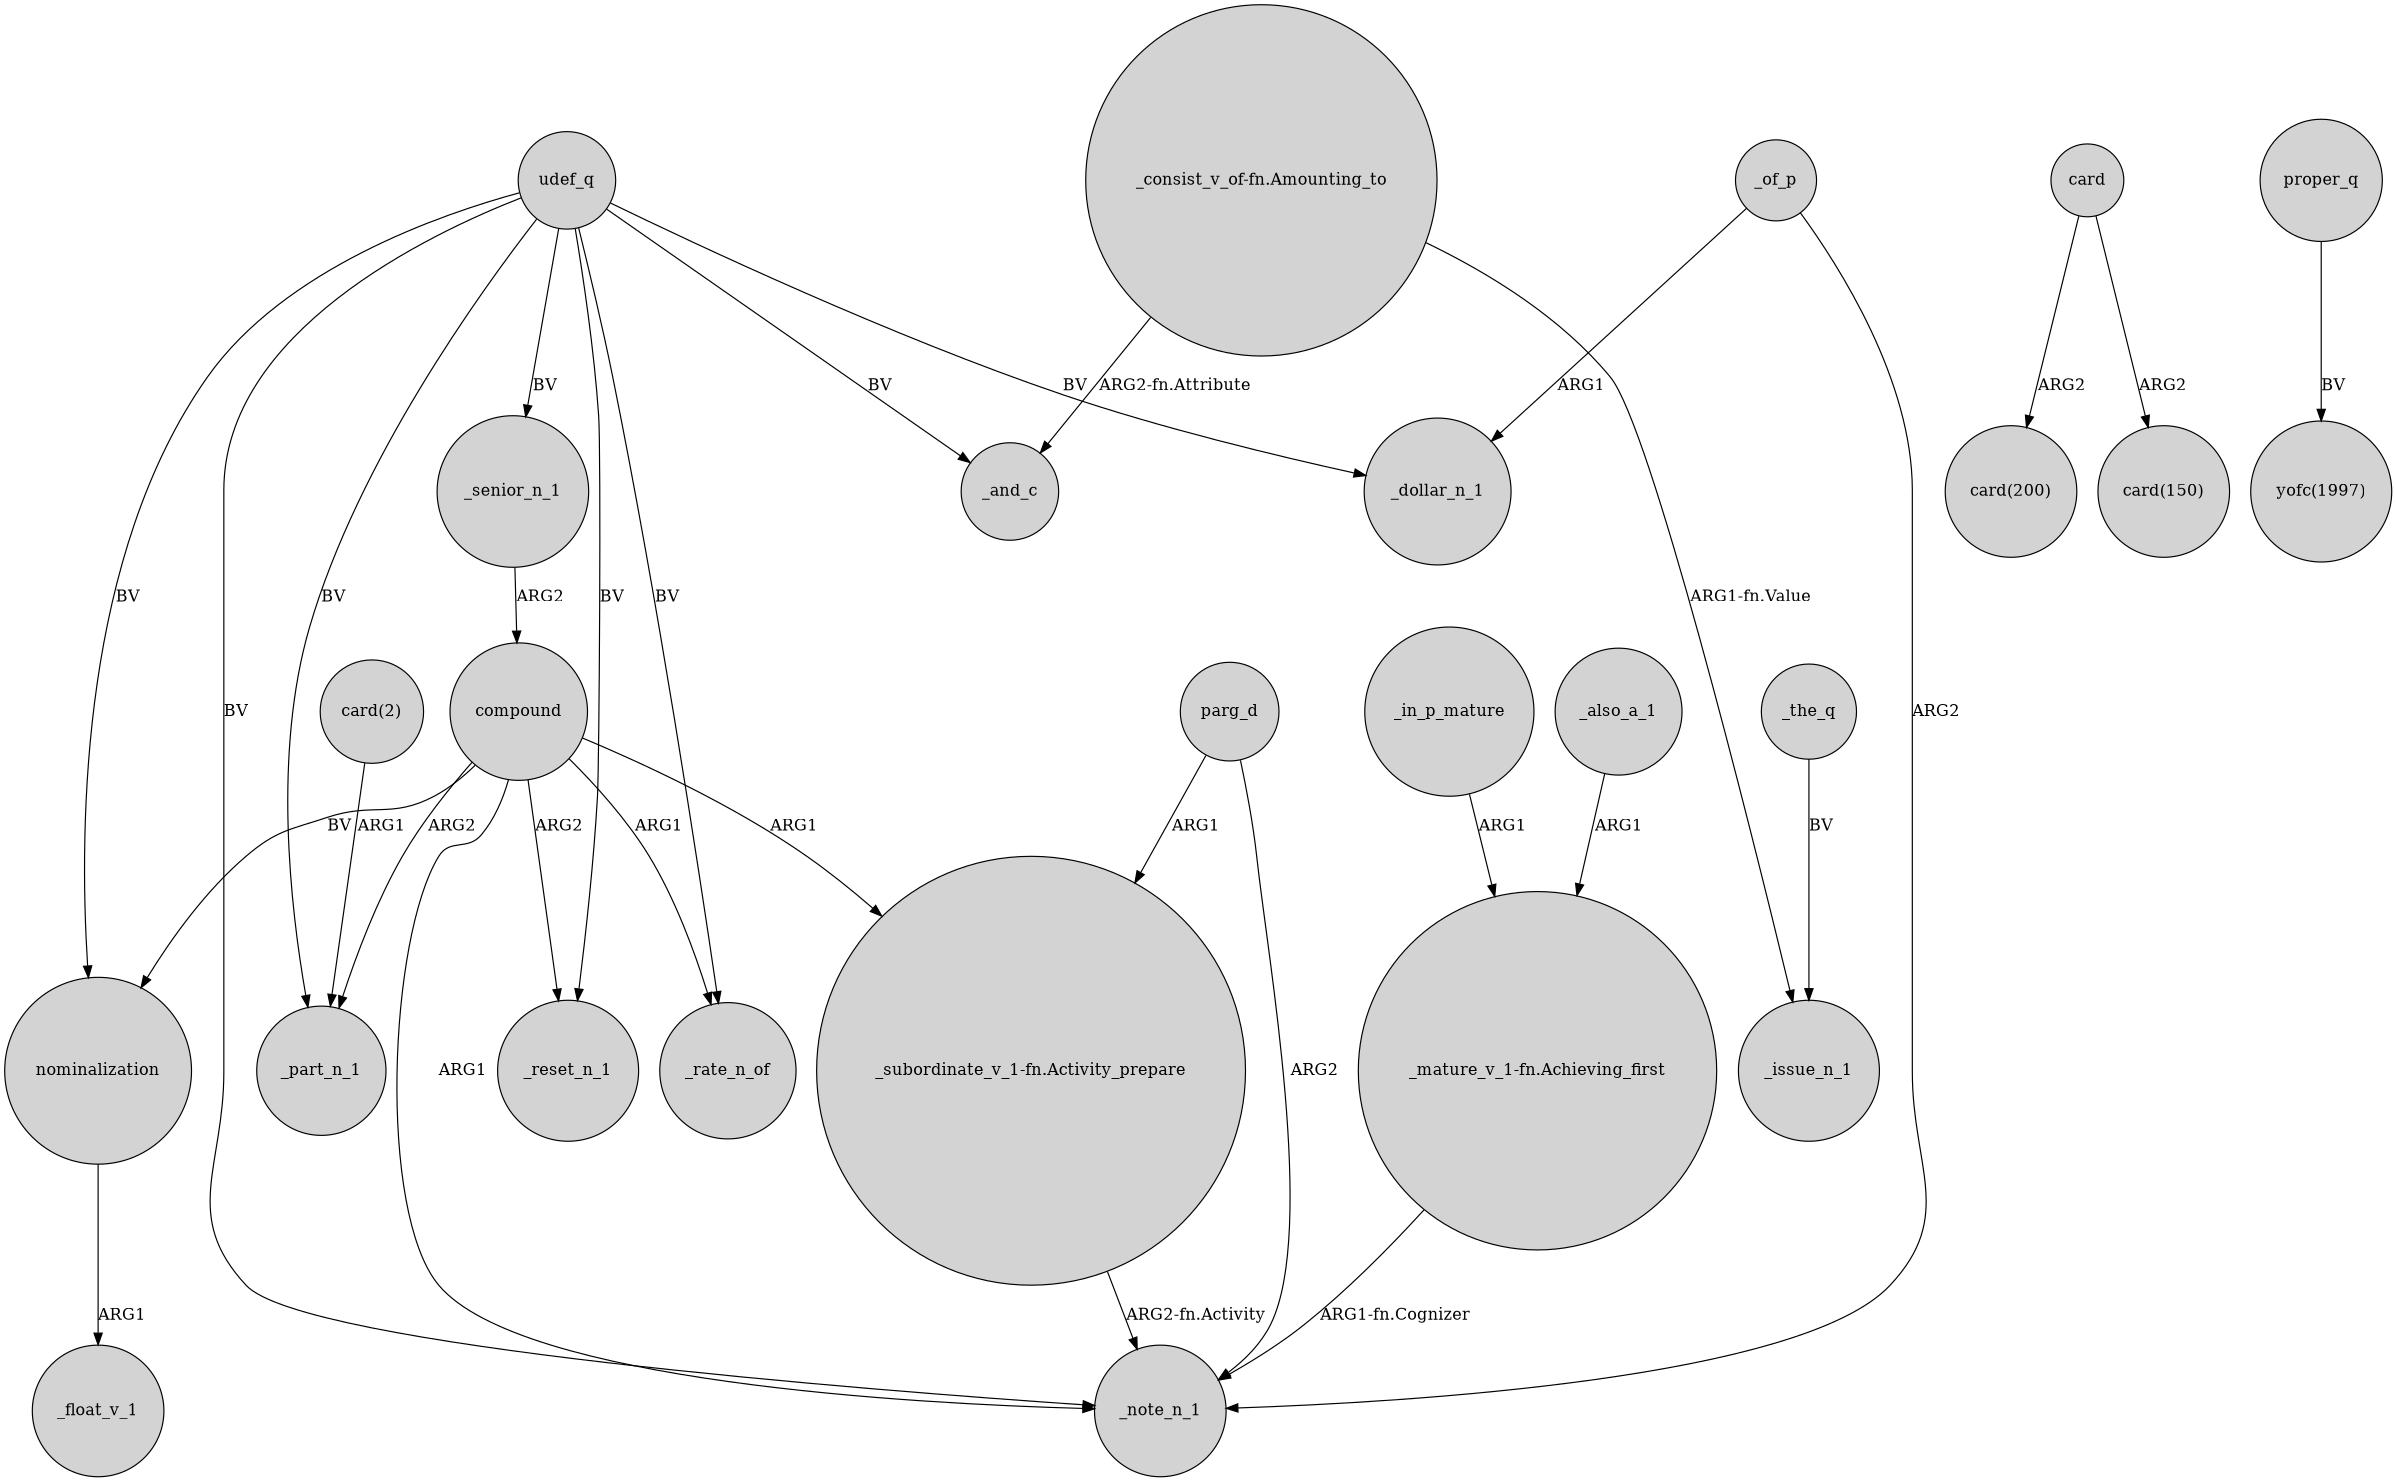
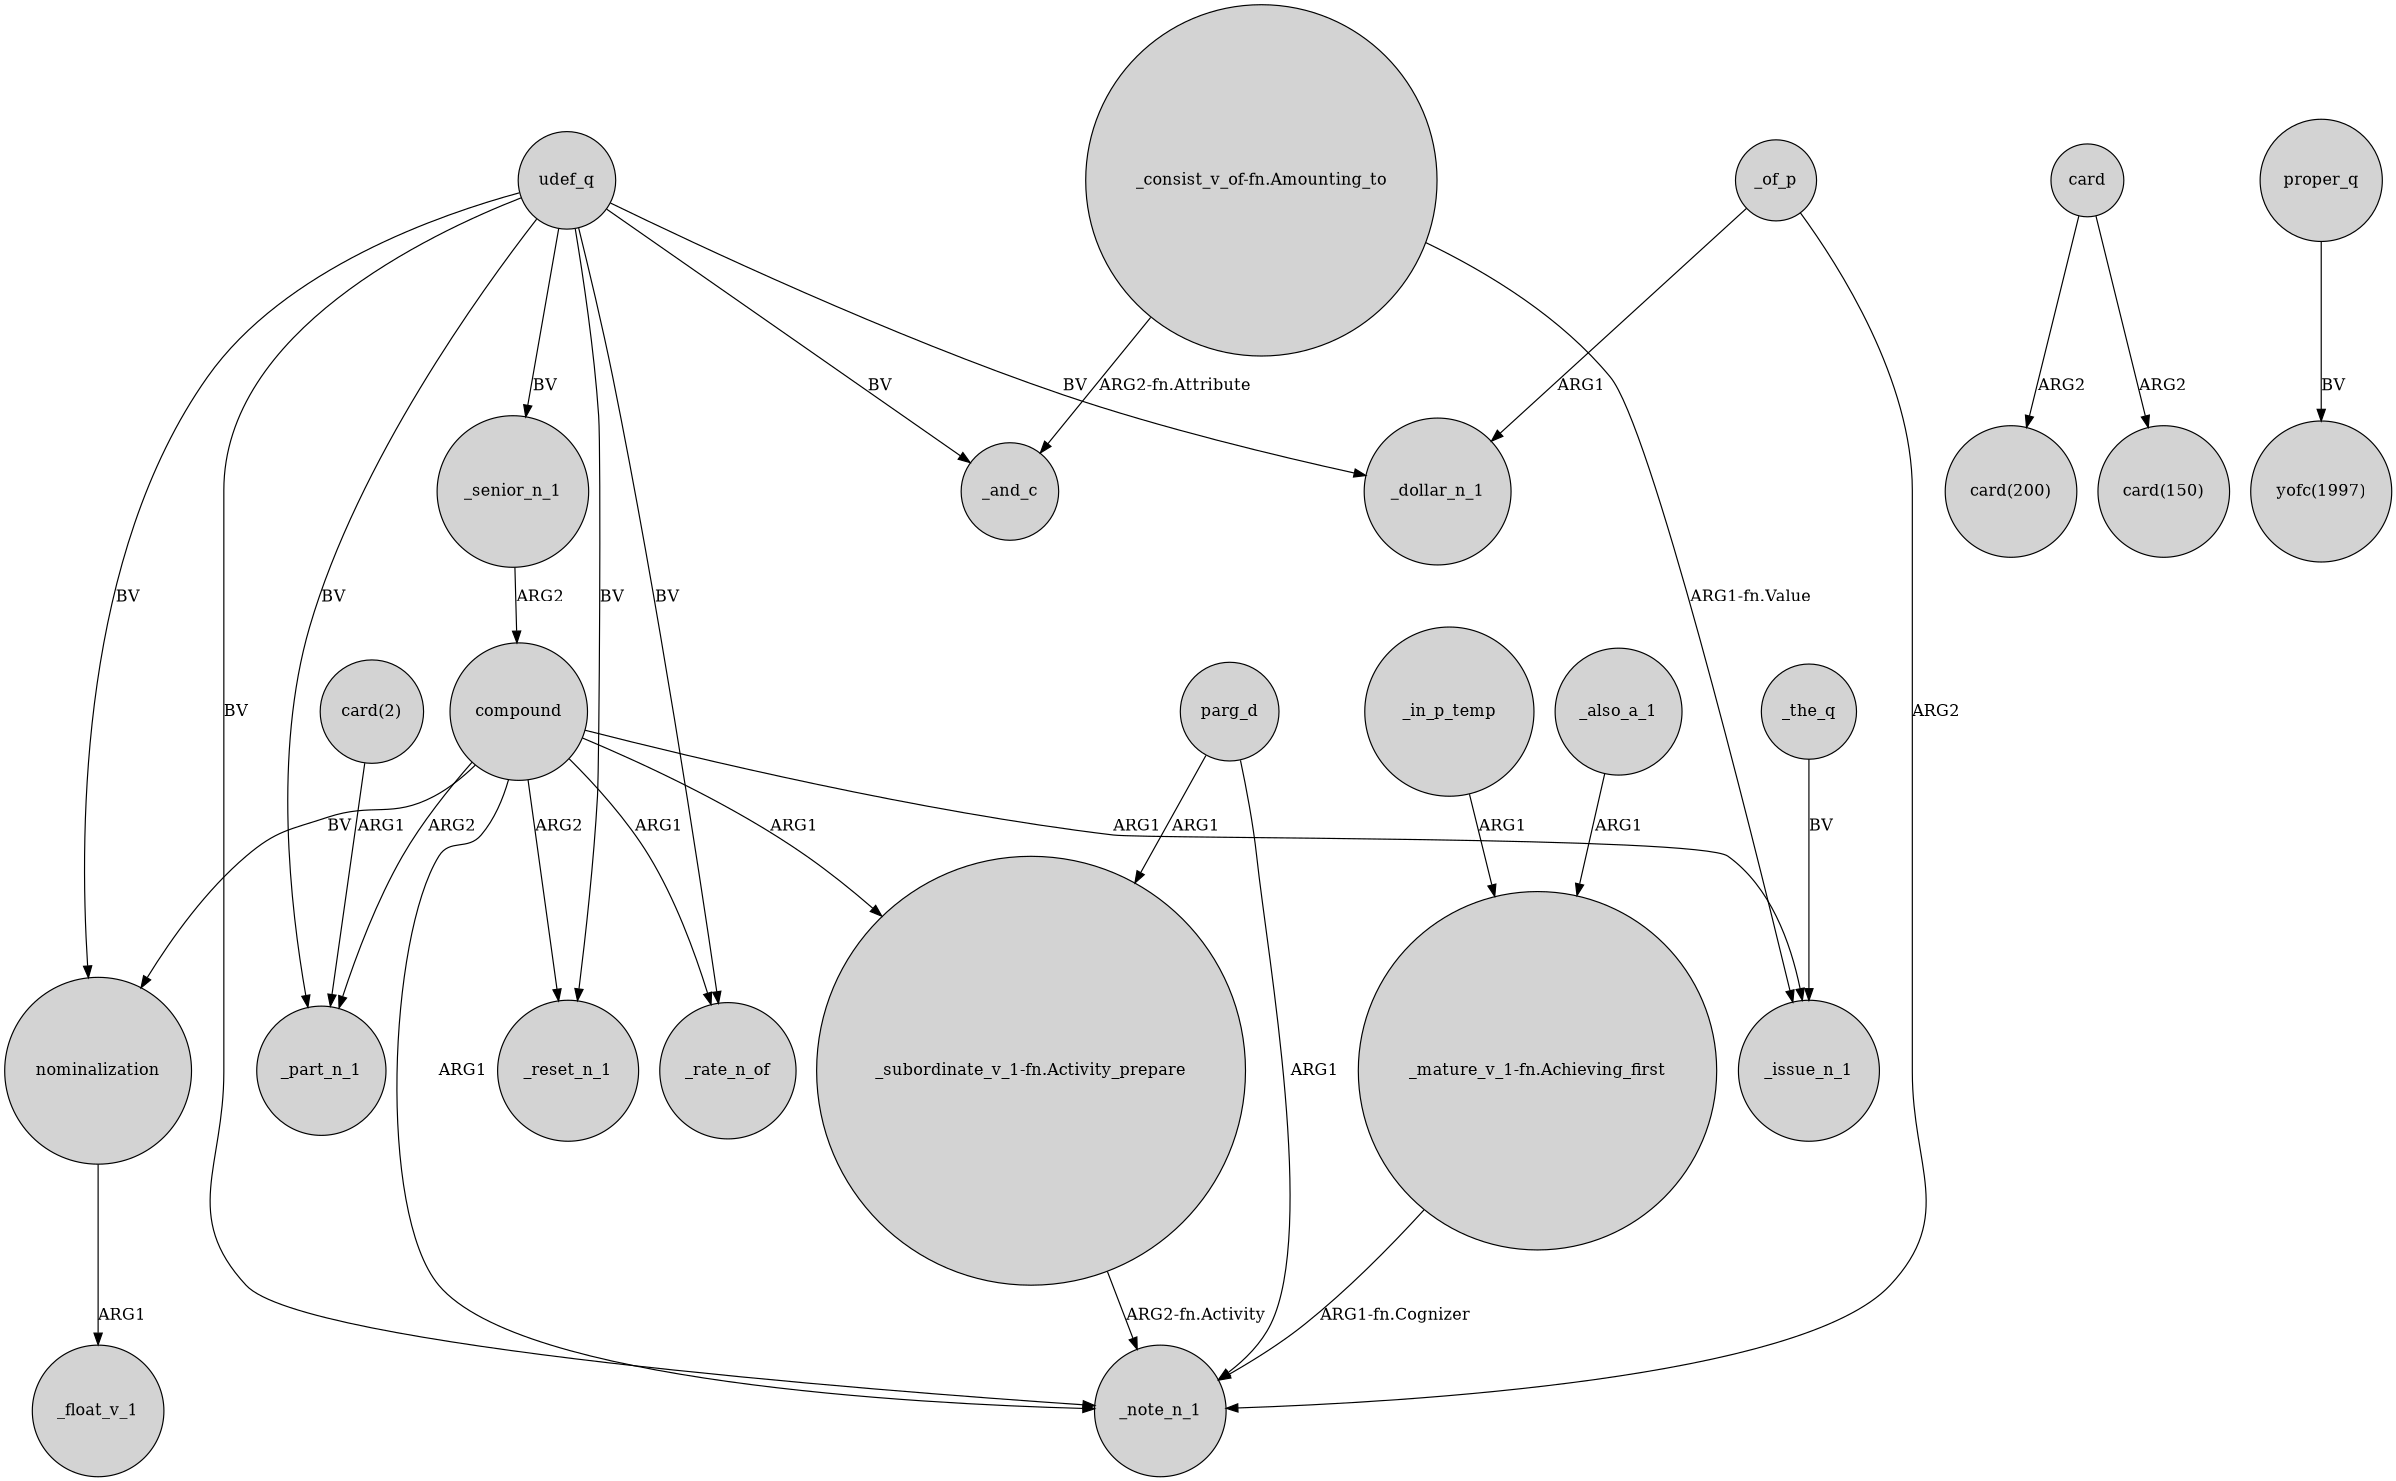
node "_in_p_mature": label "_in_p_mature" -> "_in_p_temp"
edge "compound" -> "_issue_n_1": added, label "ARG1"
edge "parg_d" -> "_note_n_1": label "ARG2" -> "ARG1"
